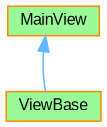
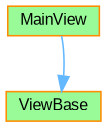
edge "ViewBase" -> "MainView": reversed
